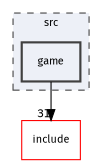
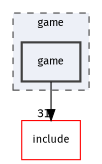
cluster "src": label "src" -> "game"
